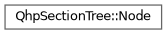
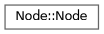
node "QhpSectionTree::Node": label "QhpSectionTree::Node" -> "Node::Node"
